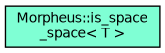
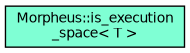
node "Morpheus::is_space _space< T >": label "Morpheus::is_space _space< T >" -> "Morpheus::is_execution _space< T >"
